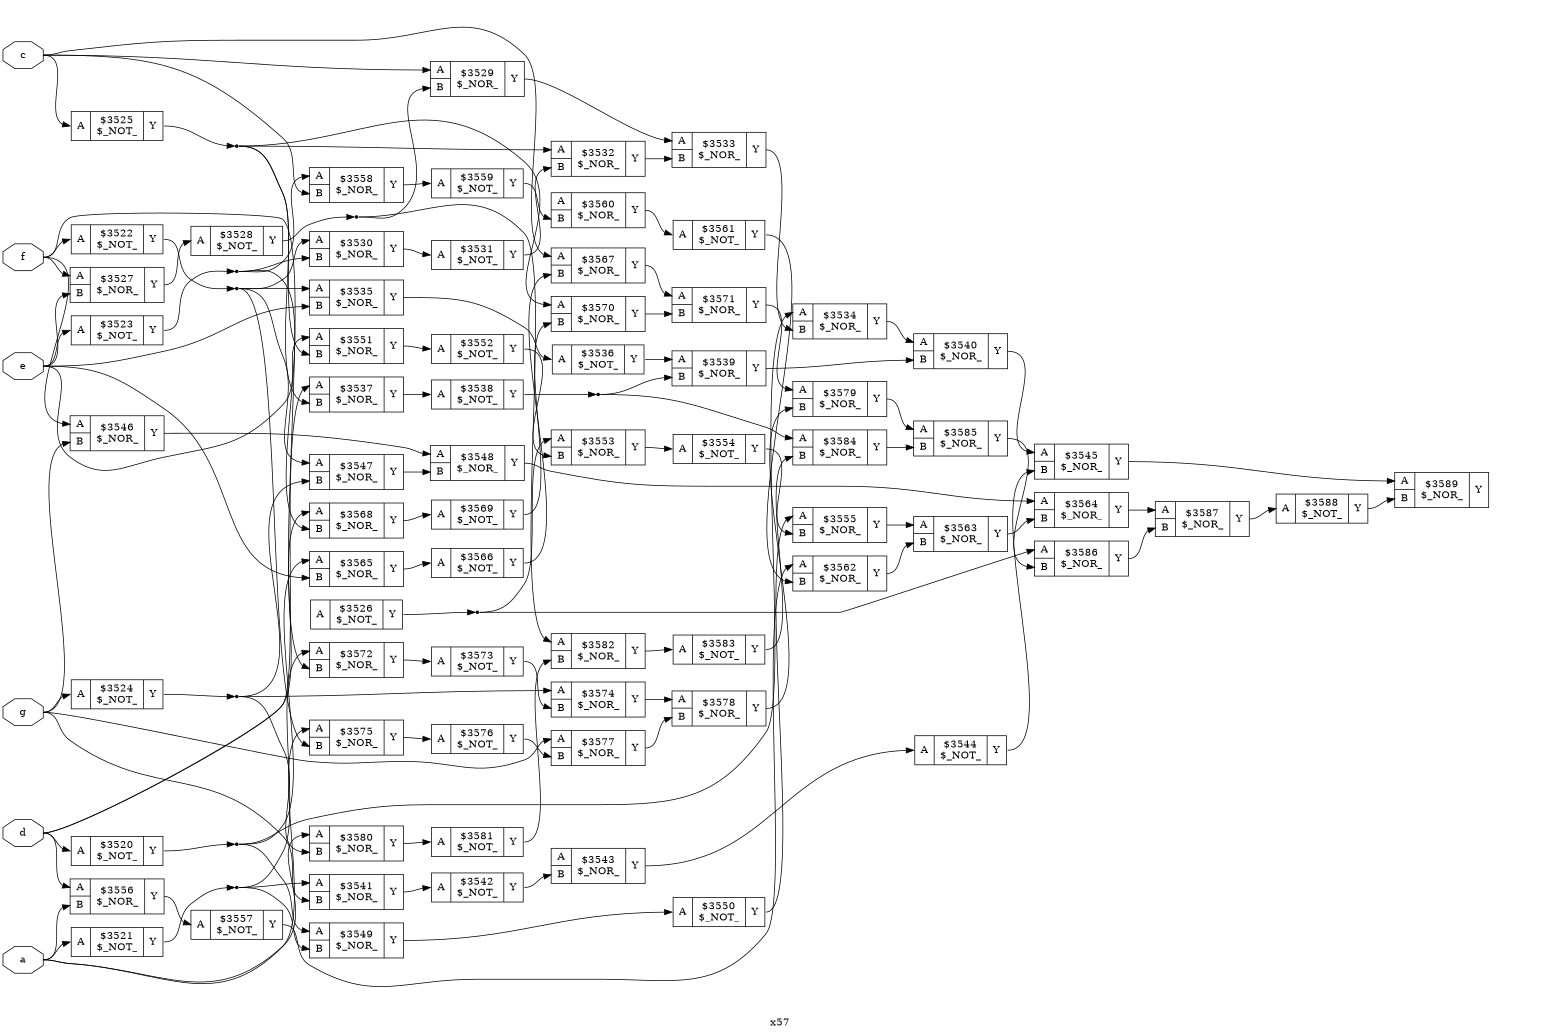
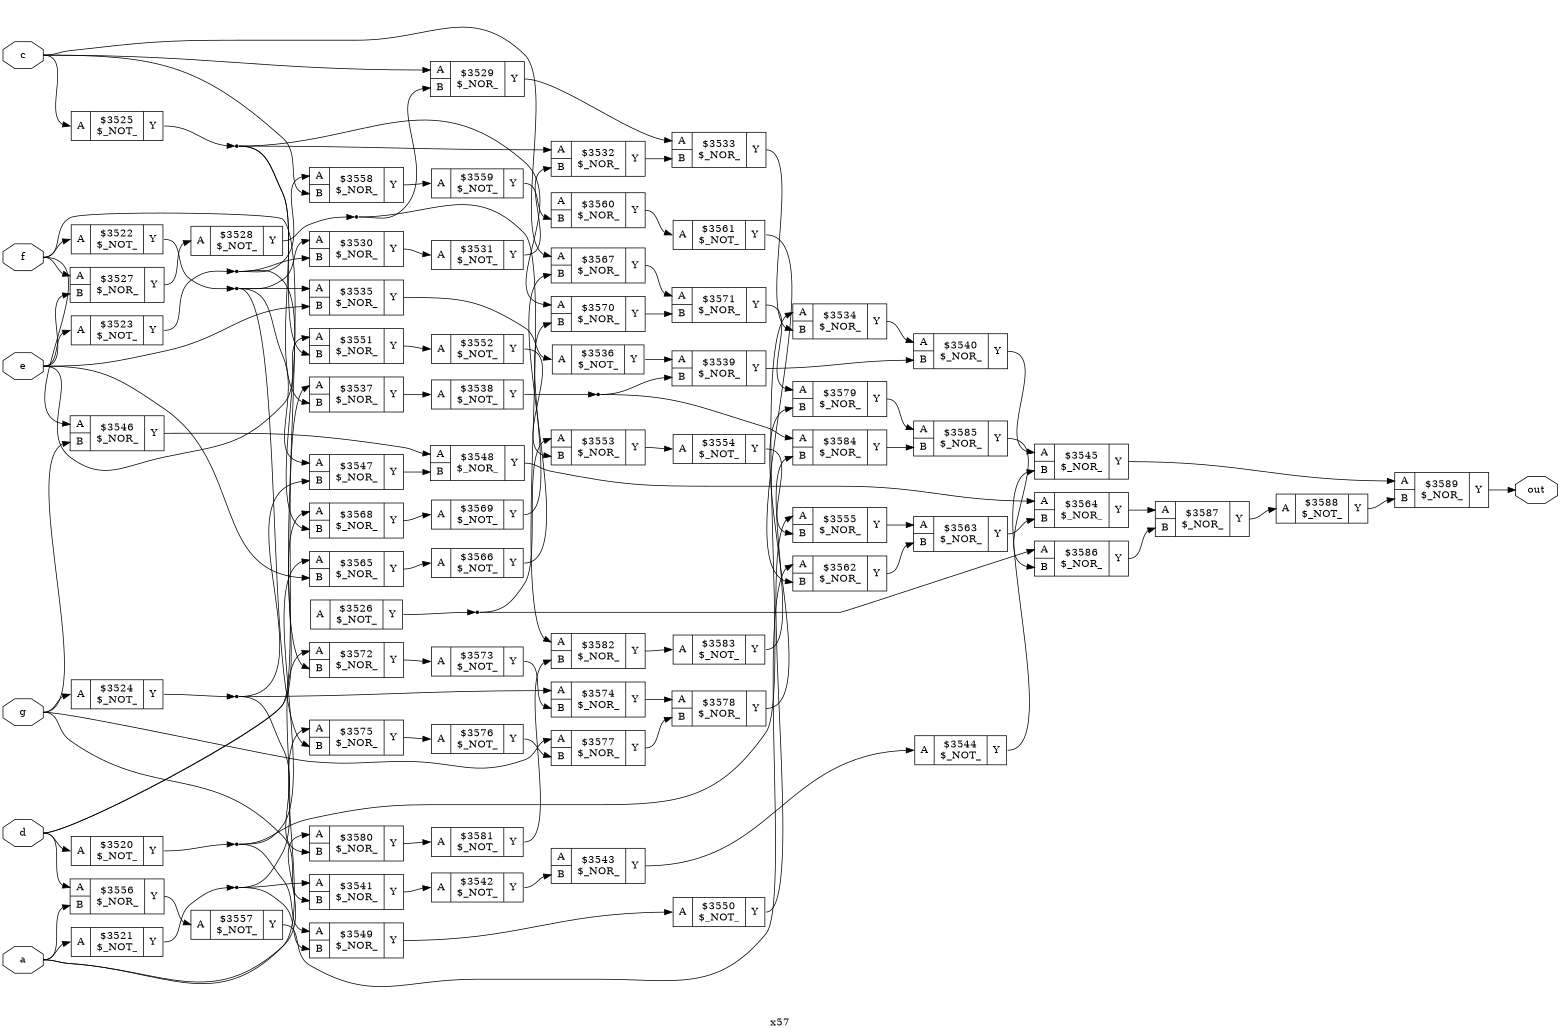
node "out": added
